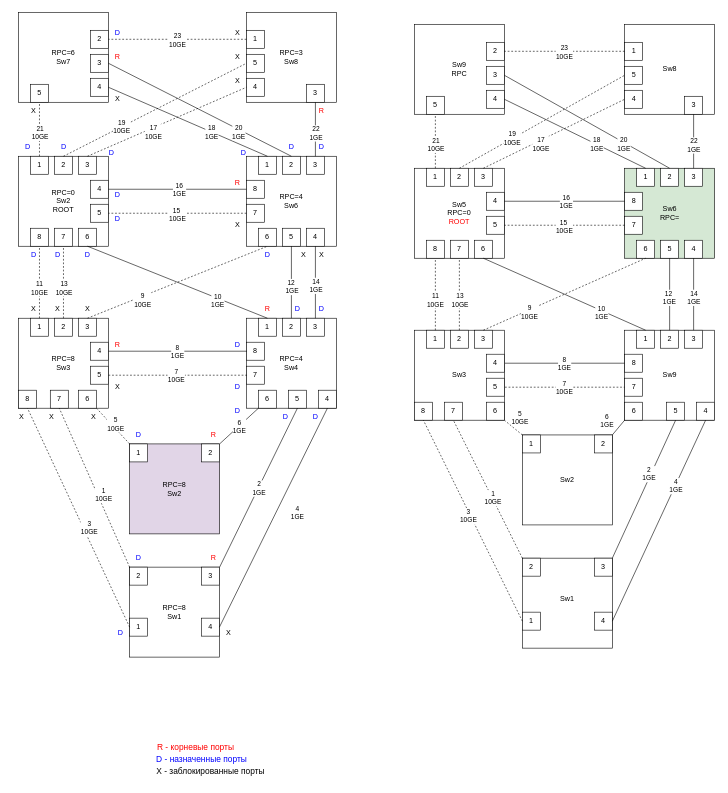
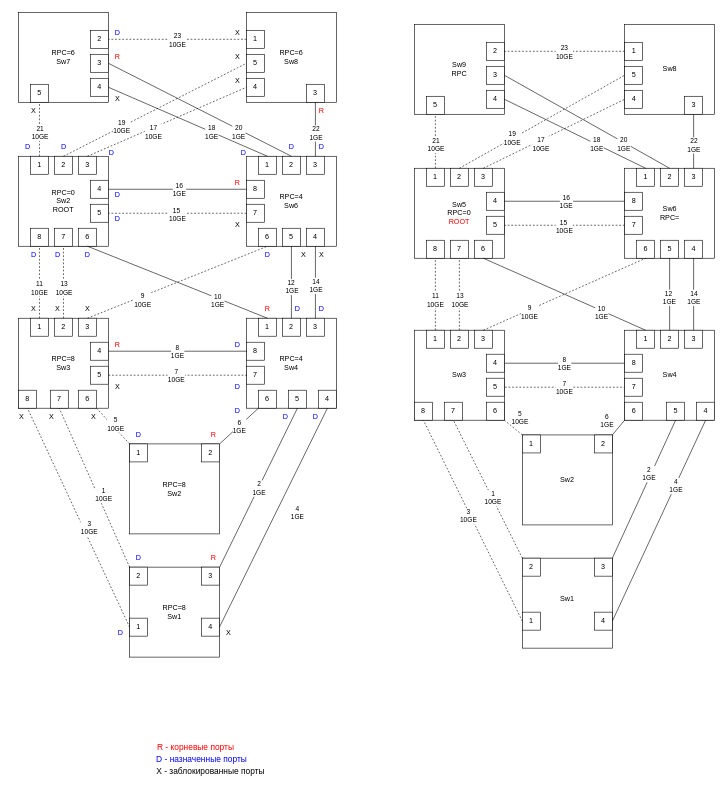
node "RPC=3Sw8": label "RPC=3Sw8" -> "RPC=6Sw8"
node "Sw6 RPC=": fillcolor #d5e8d4 -> #ffffff
node "Sw9": label "Sw9" -> "Sw4"
node "RPC=8Sw2": fillcolor #e1d5e7 -> #ffffff
